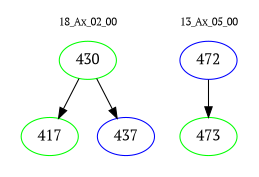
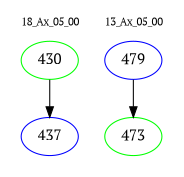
cluster "18_Ax_02_00": label "18_Ax_02_00" -> "18_Ax_05_00"
node "472": label "472" -> "479"
node "417": removed
